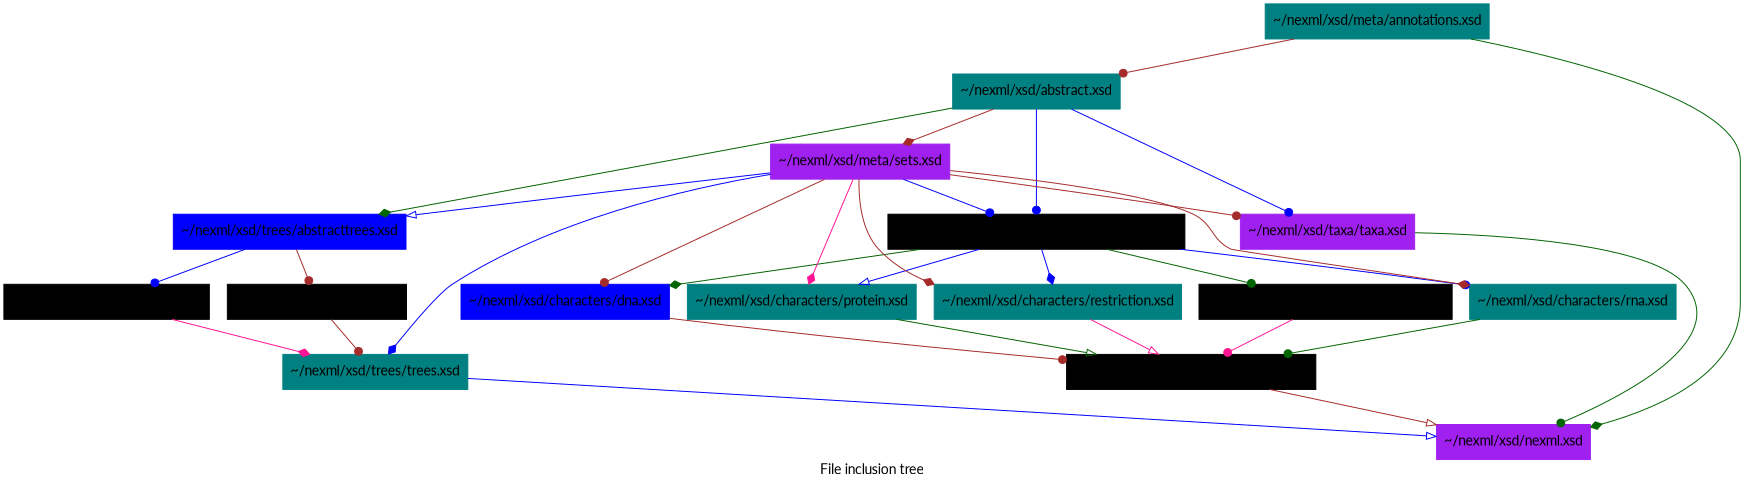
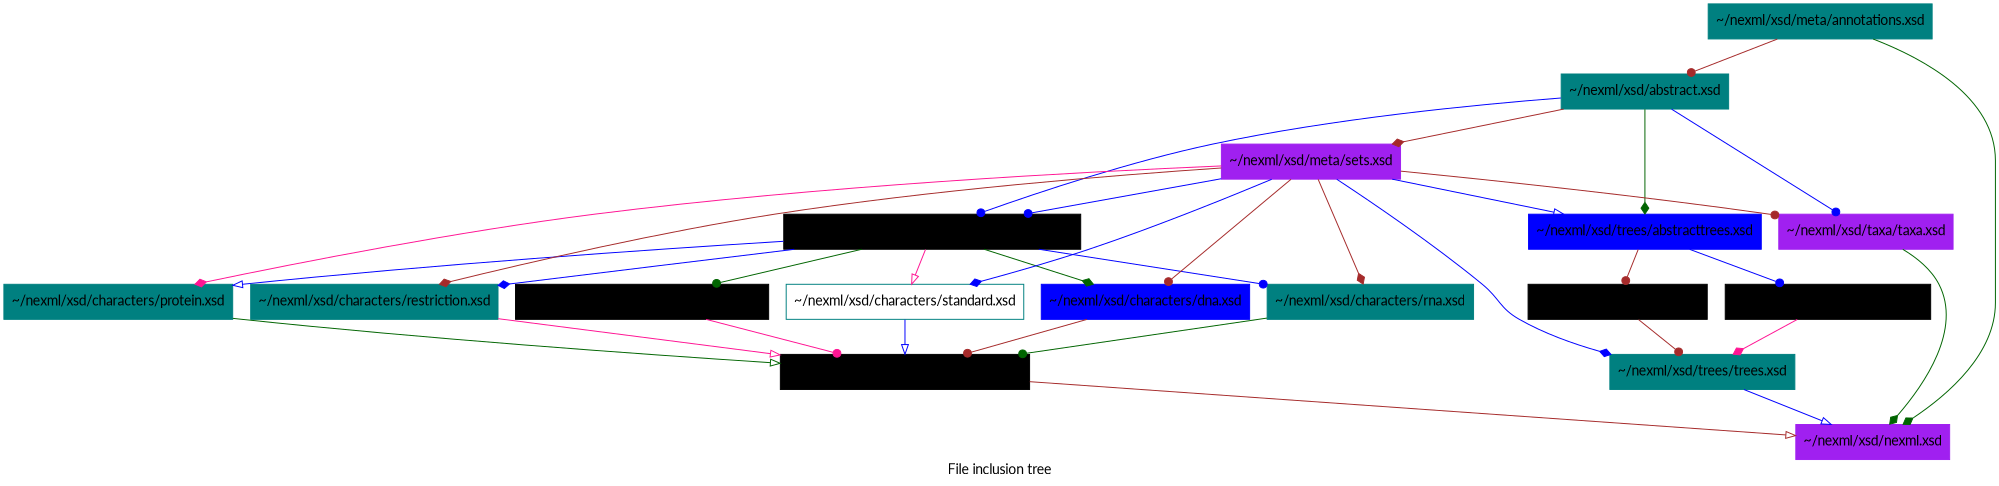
edge "~/nexml/xsd/taxa/taxa.xsd" -> "~/nexml/xsd/nexml.xsd": arrowhead dot -> diamond
node "~/nexml/xsd/characters/standard.xsd": added
